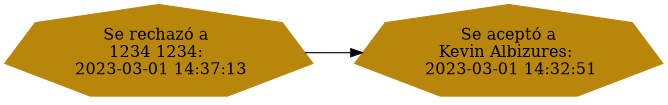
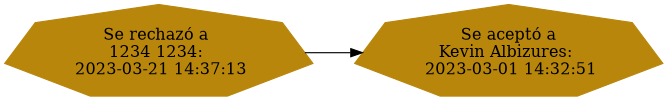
node "Se rechazó a 1234 1234: 2023-03-01 14:37:13": label "Se rechazó a 1234 1234: 2023-03-01 14:37:13" -> "Se rechazó a 1234 1234: 2023-03-21 14:37:13"
